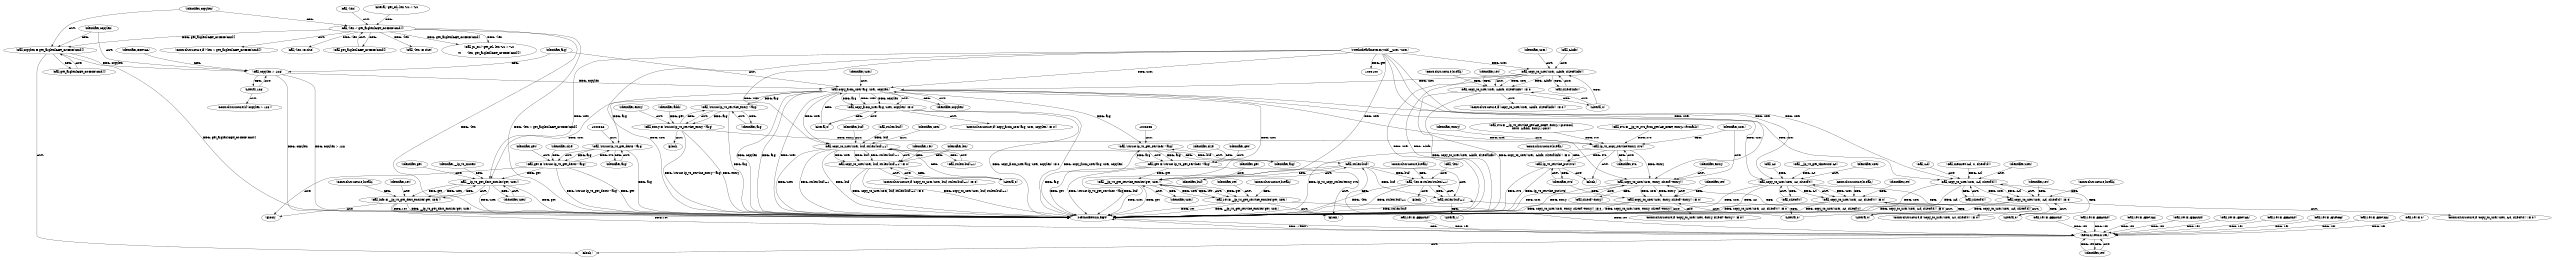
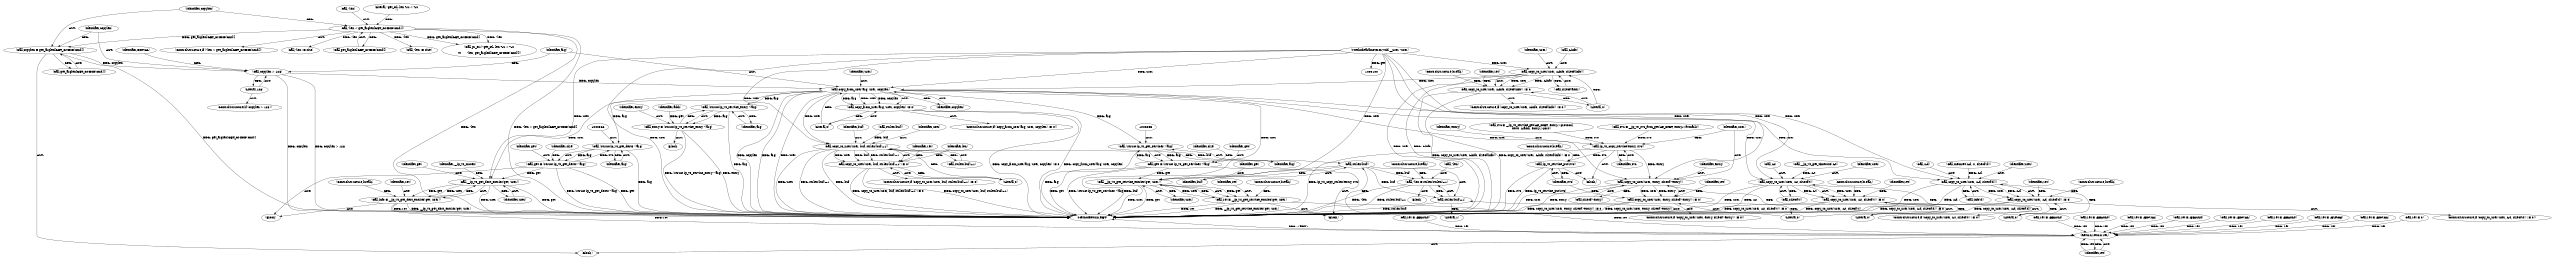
node "(Call,sizeof(info))": label "(Call,sizeof(info))" -> "(Call,sizeof(addr))"
edge "(Call,entry = (struct ip_vs_service_entry *)arg)" -> "(Call,ip_vs_copy_service(entry, svc))": removed, label "DDG: entry"
edge "(Call,&t)" -> "(Call,copy_to_user(user, &t, sizeof(t)))": label "DDG: " -> "AST: "
edge "(Call,ret = __ip_vs_get_service_entries(get, user))" -> "(Call,__ip_vs_get_service_entries(get, user))": label "DDG: ret" -> "CFG: "
node "(Call,sizeof(d))": label "(Call,sizeof(d))" -> "(Call,info(d))"
edge "(MethodReturn,RET)" -> "(Return,return ret;)": removed, label "CFG:"
